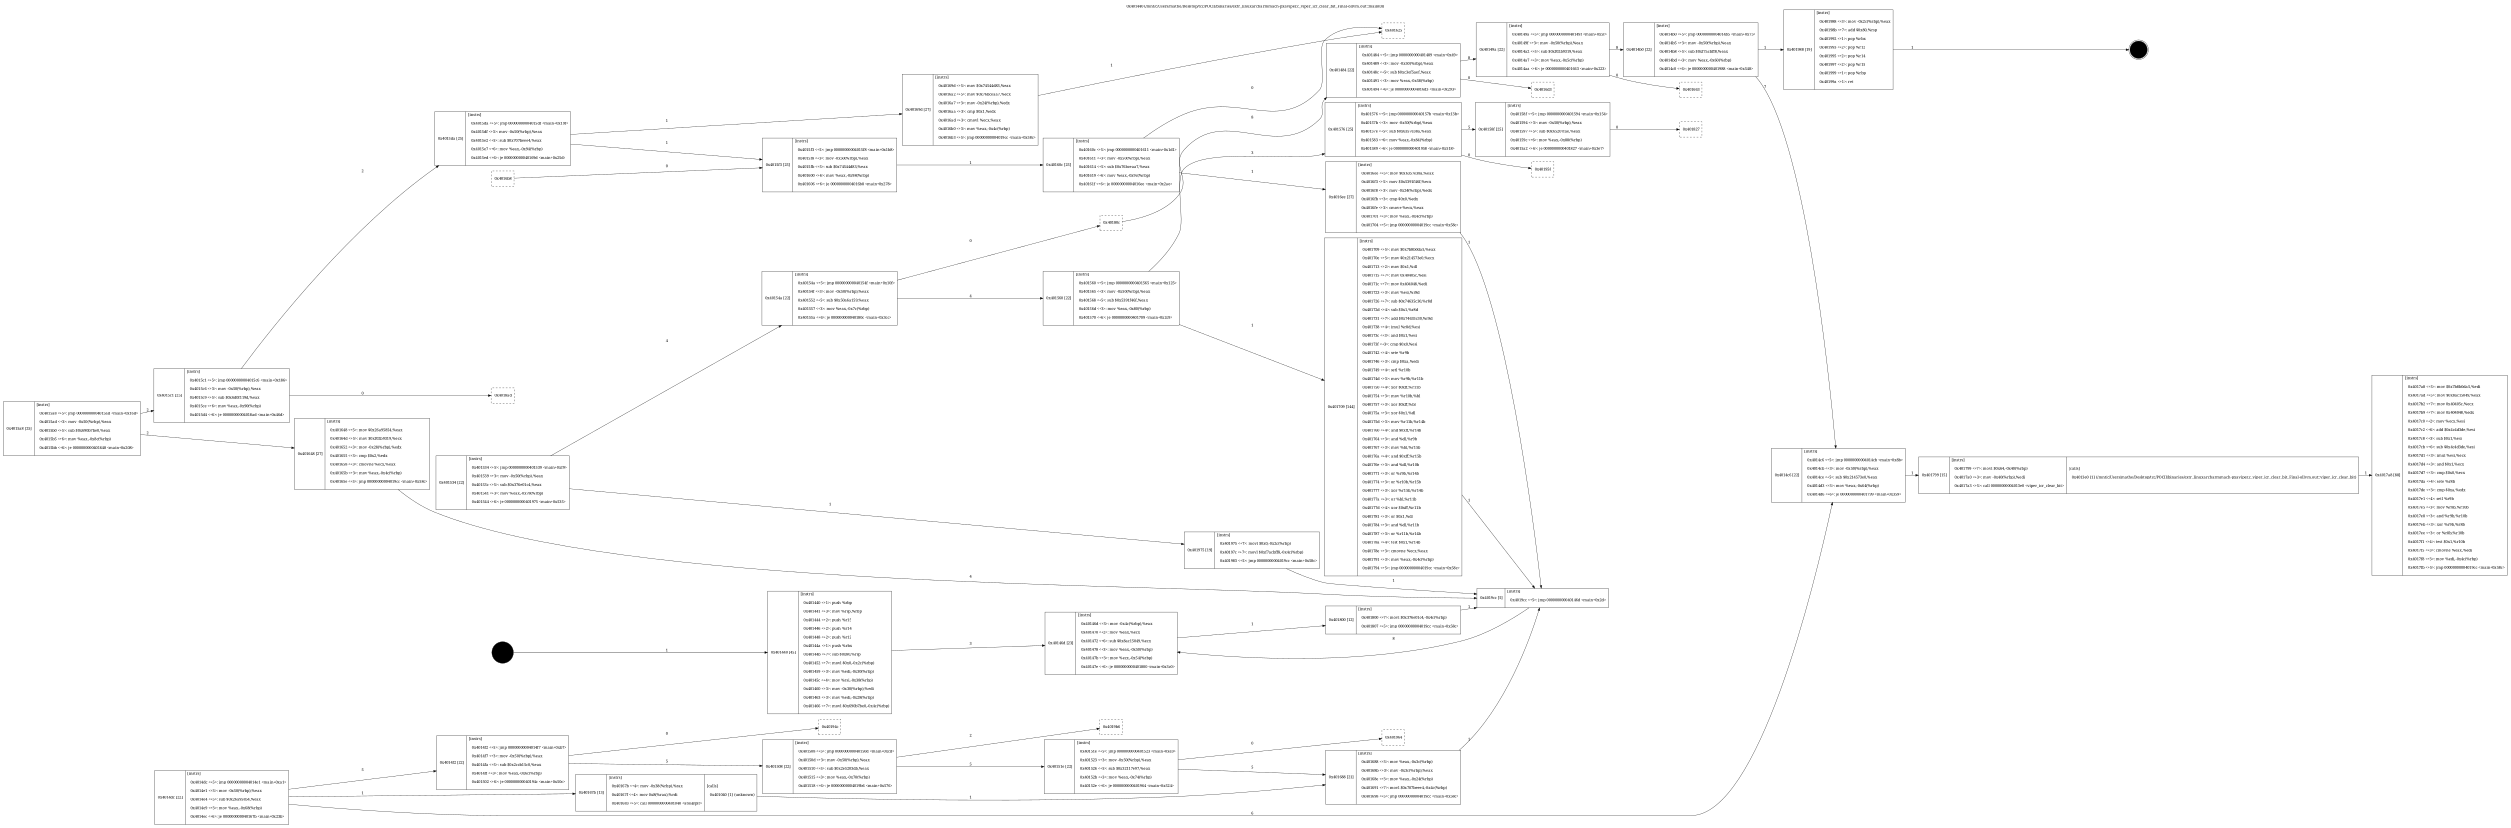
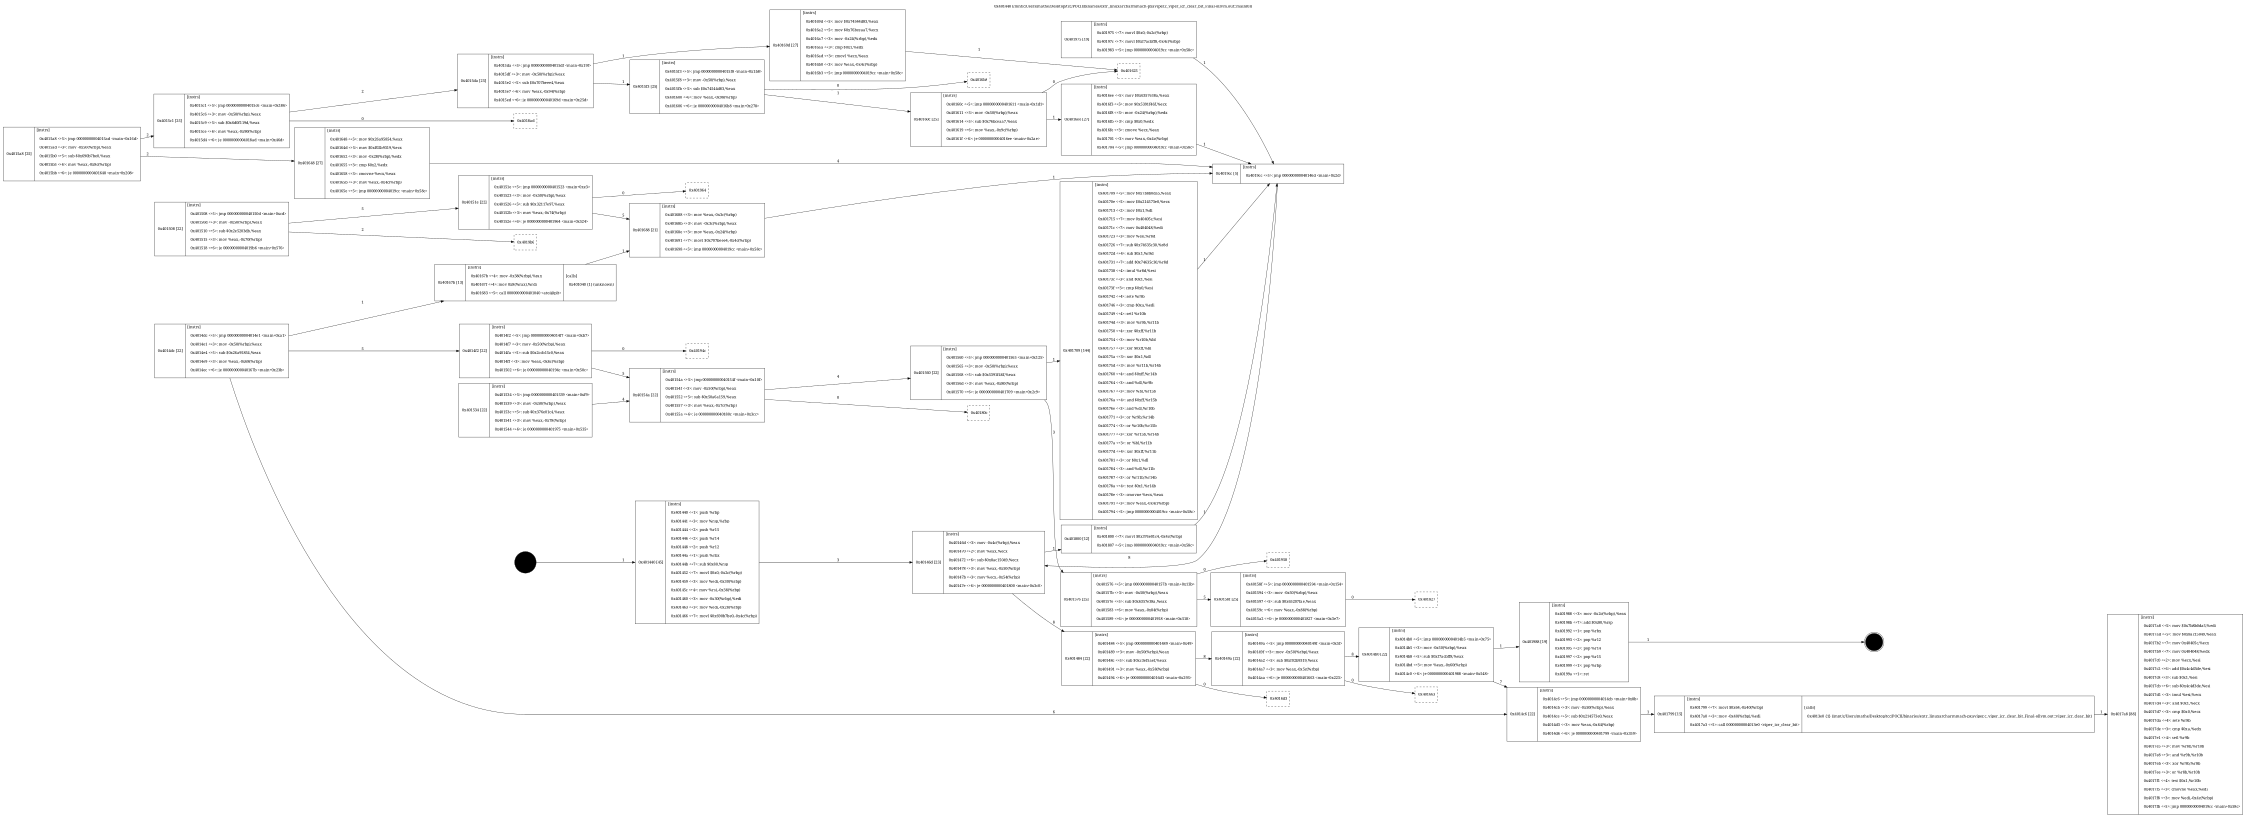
edge "0x40180c" -> "0x401484 [22]": now "0x40146d [23]" -> "0x401484 [22]"
edge "0x4016b8" -> "0x4015f3 [25]": reversed
edge "0x401534 [22]" -> "0x401975 [19]": removed, label "1"
edge "0x4014f2 [22]" -> "0x401508 [22]": now "0x4014f2 [22]" -> "0x40154a [22]"
